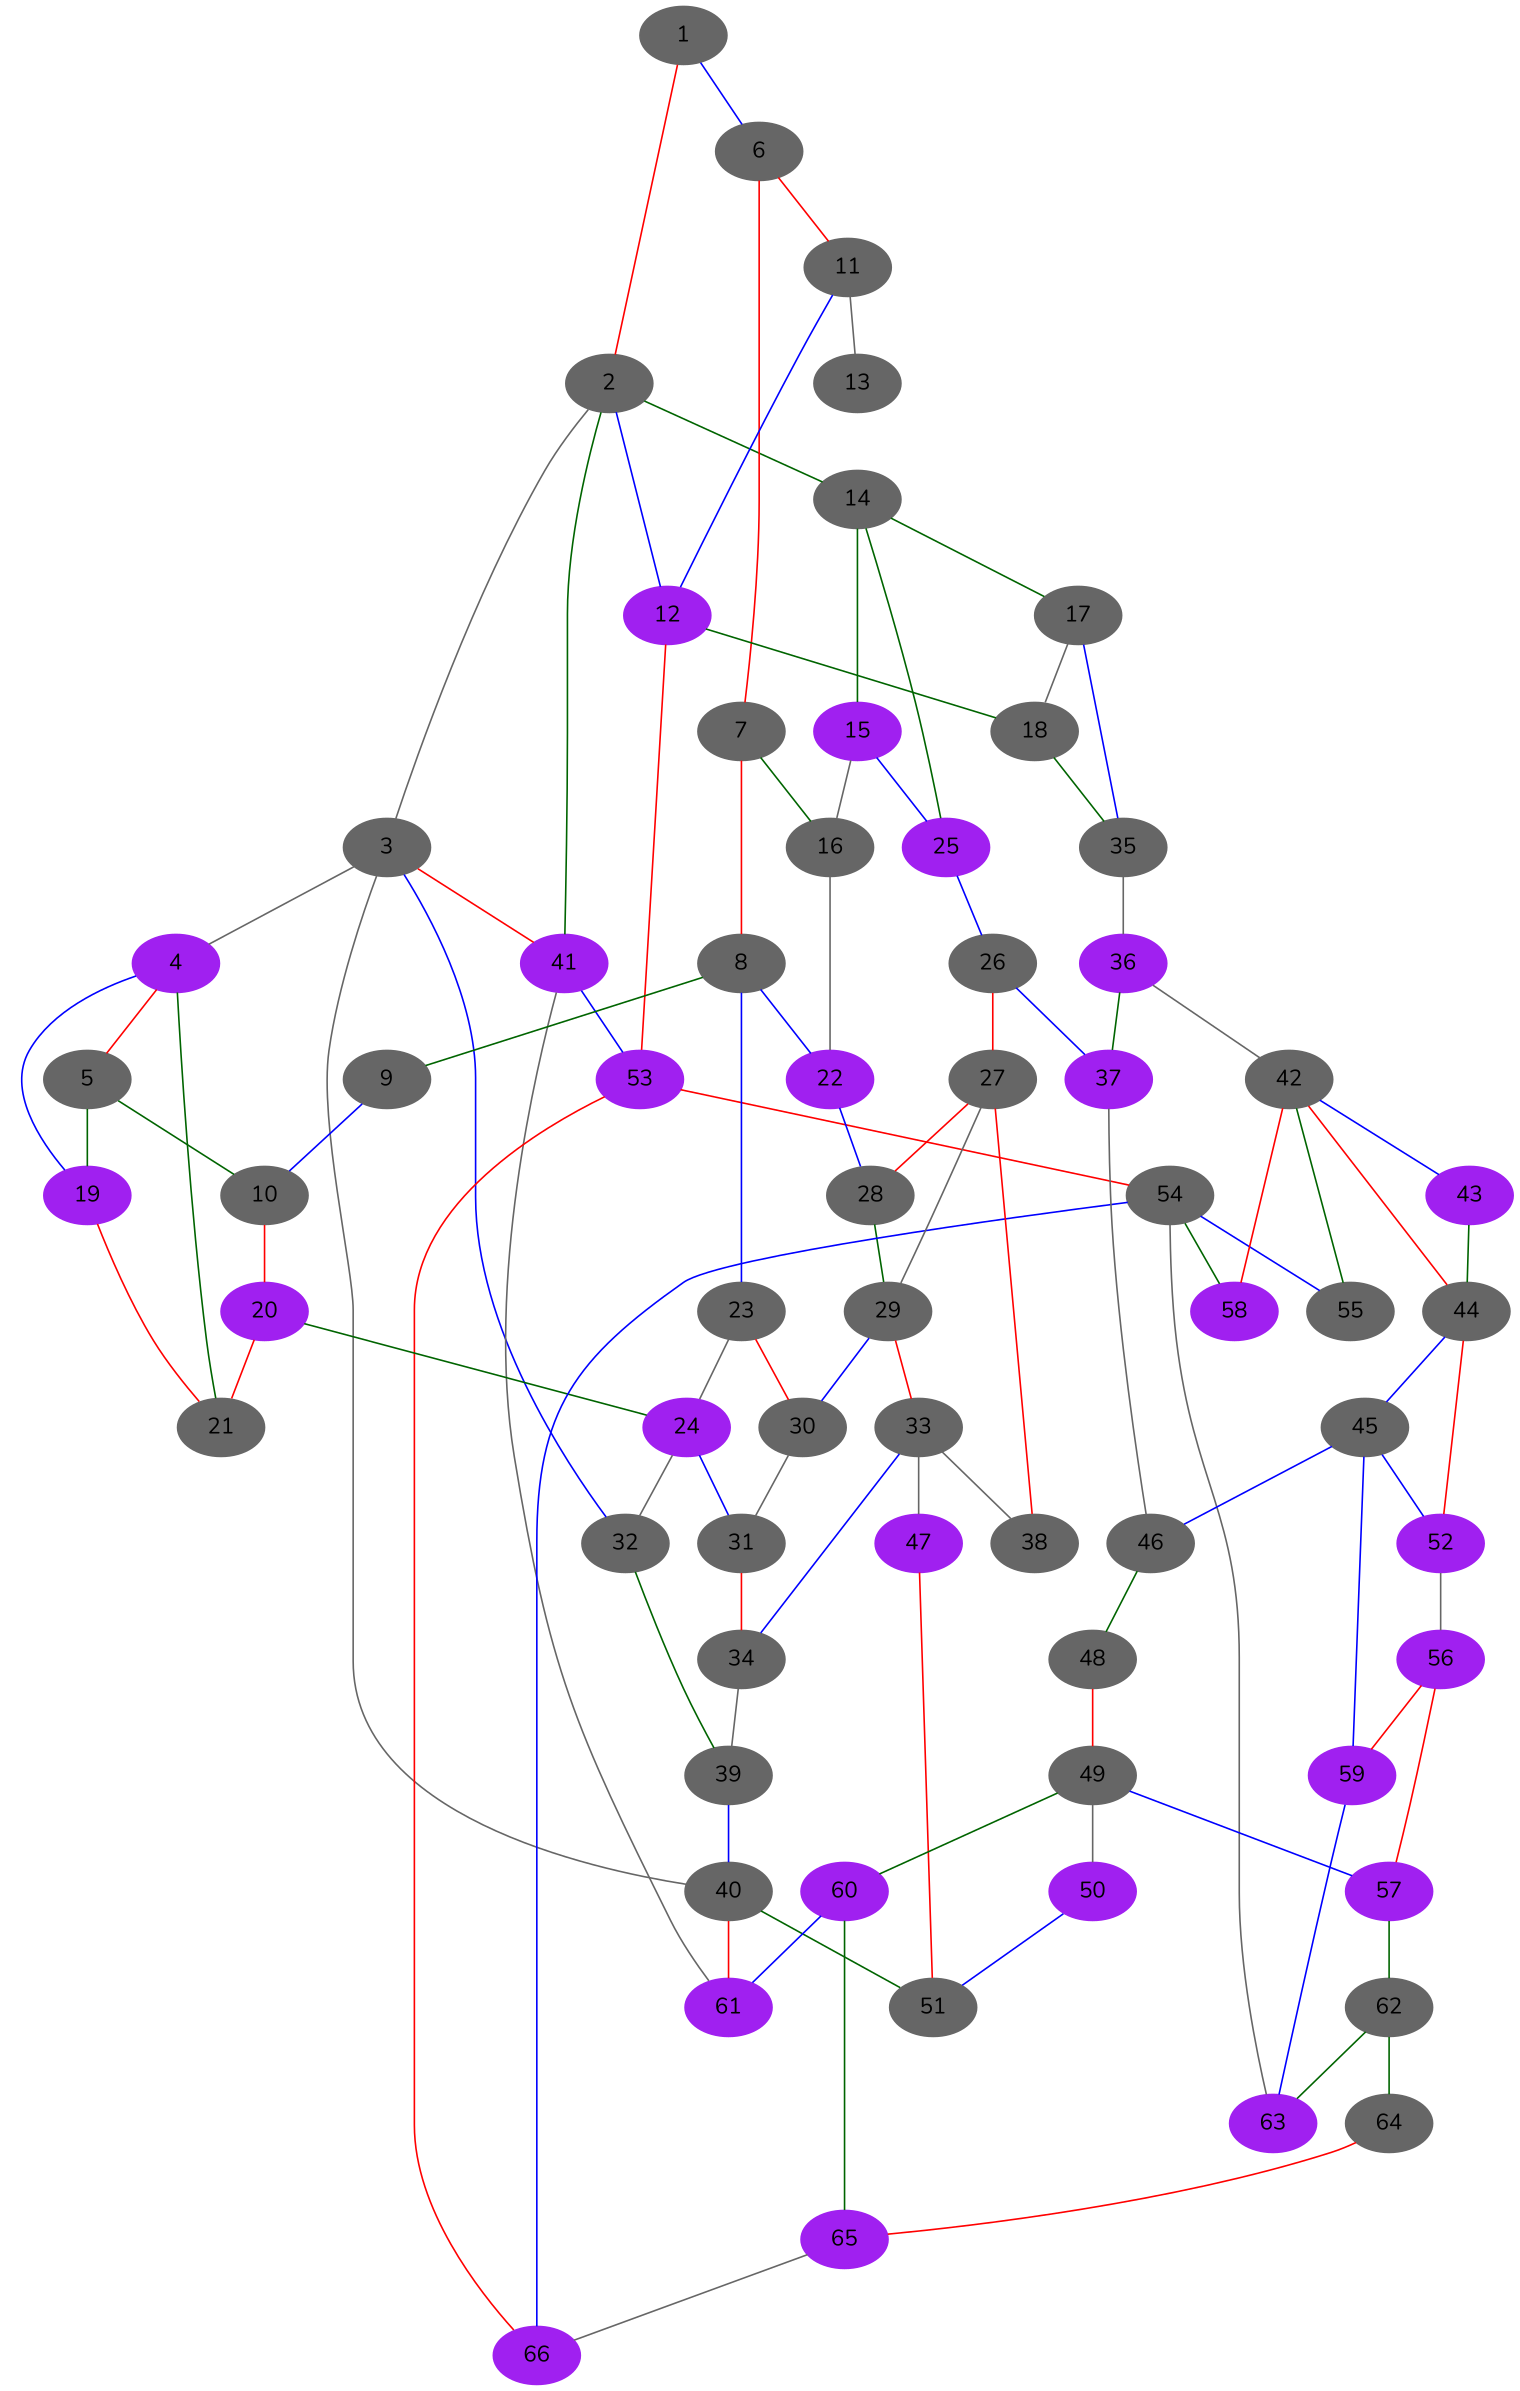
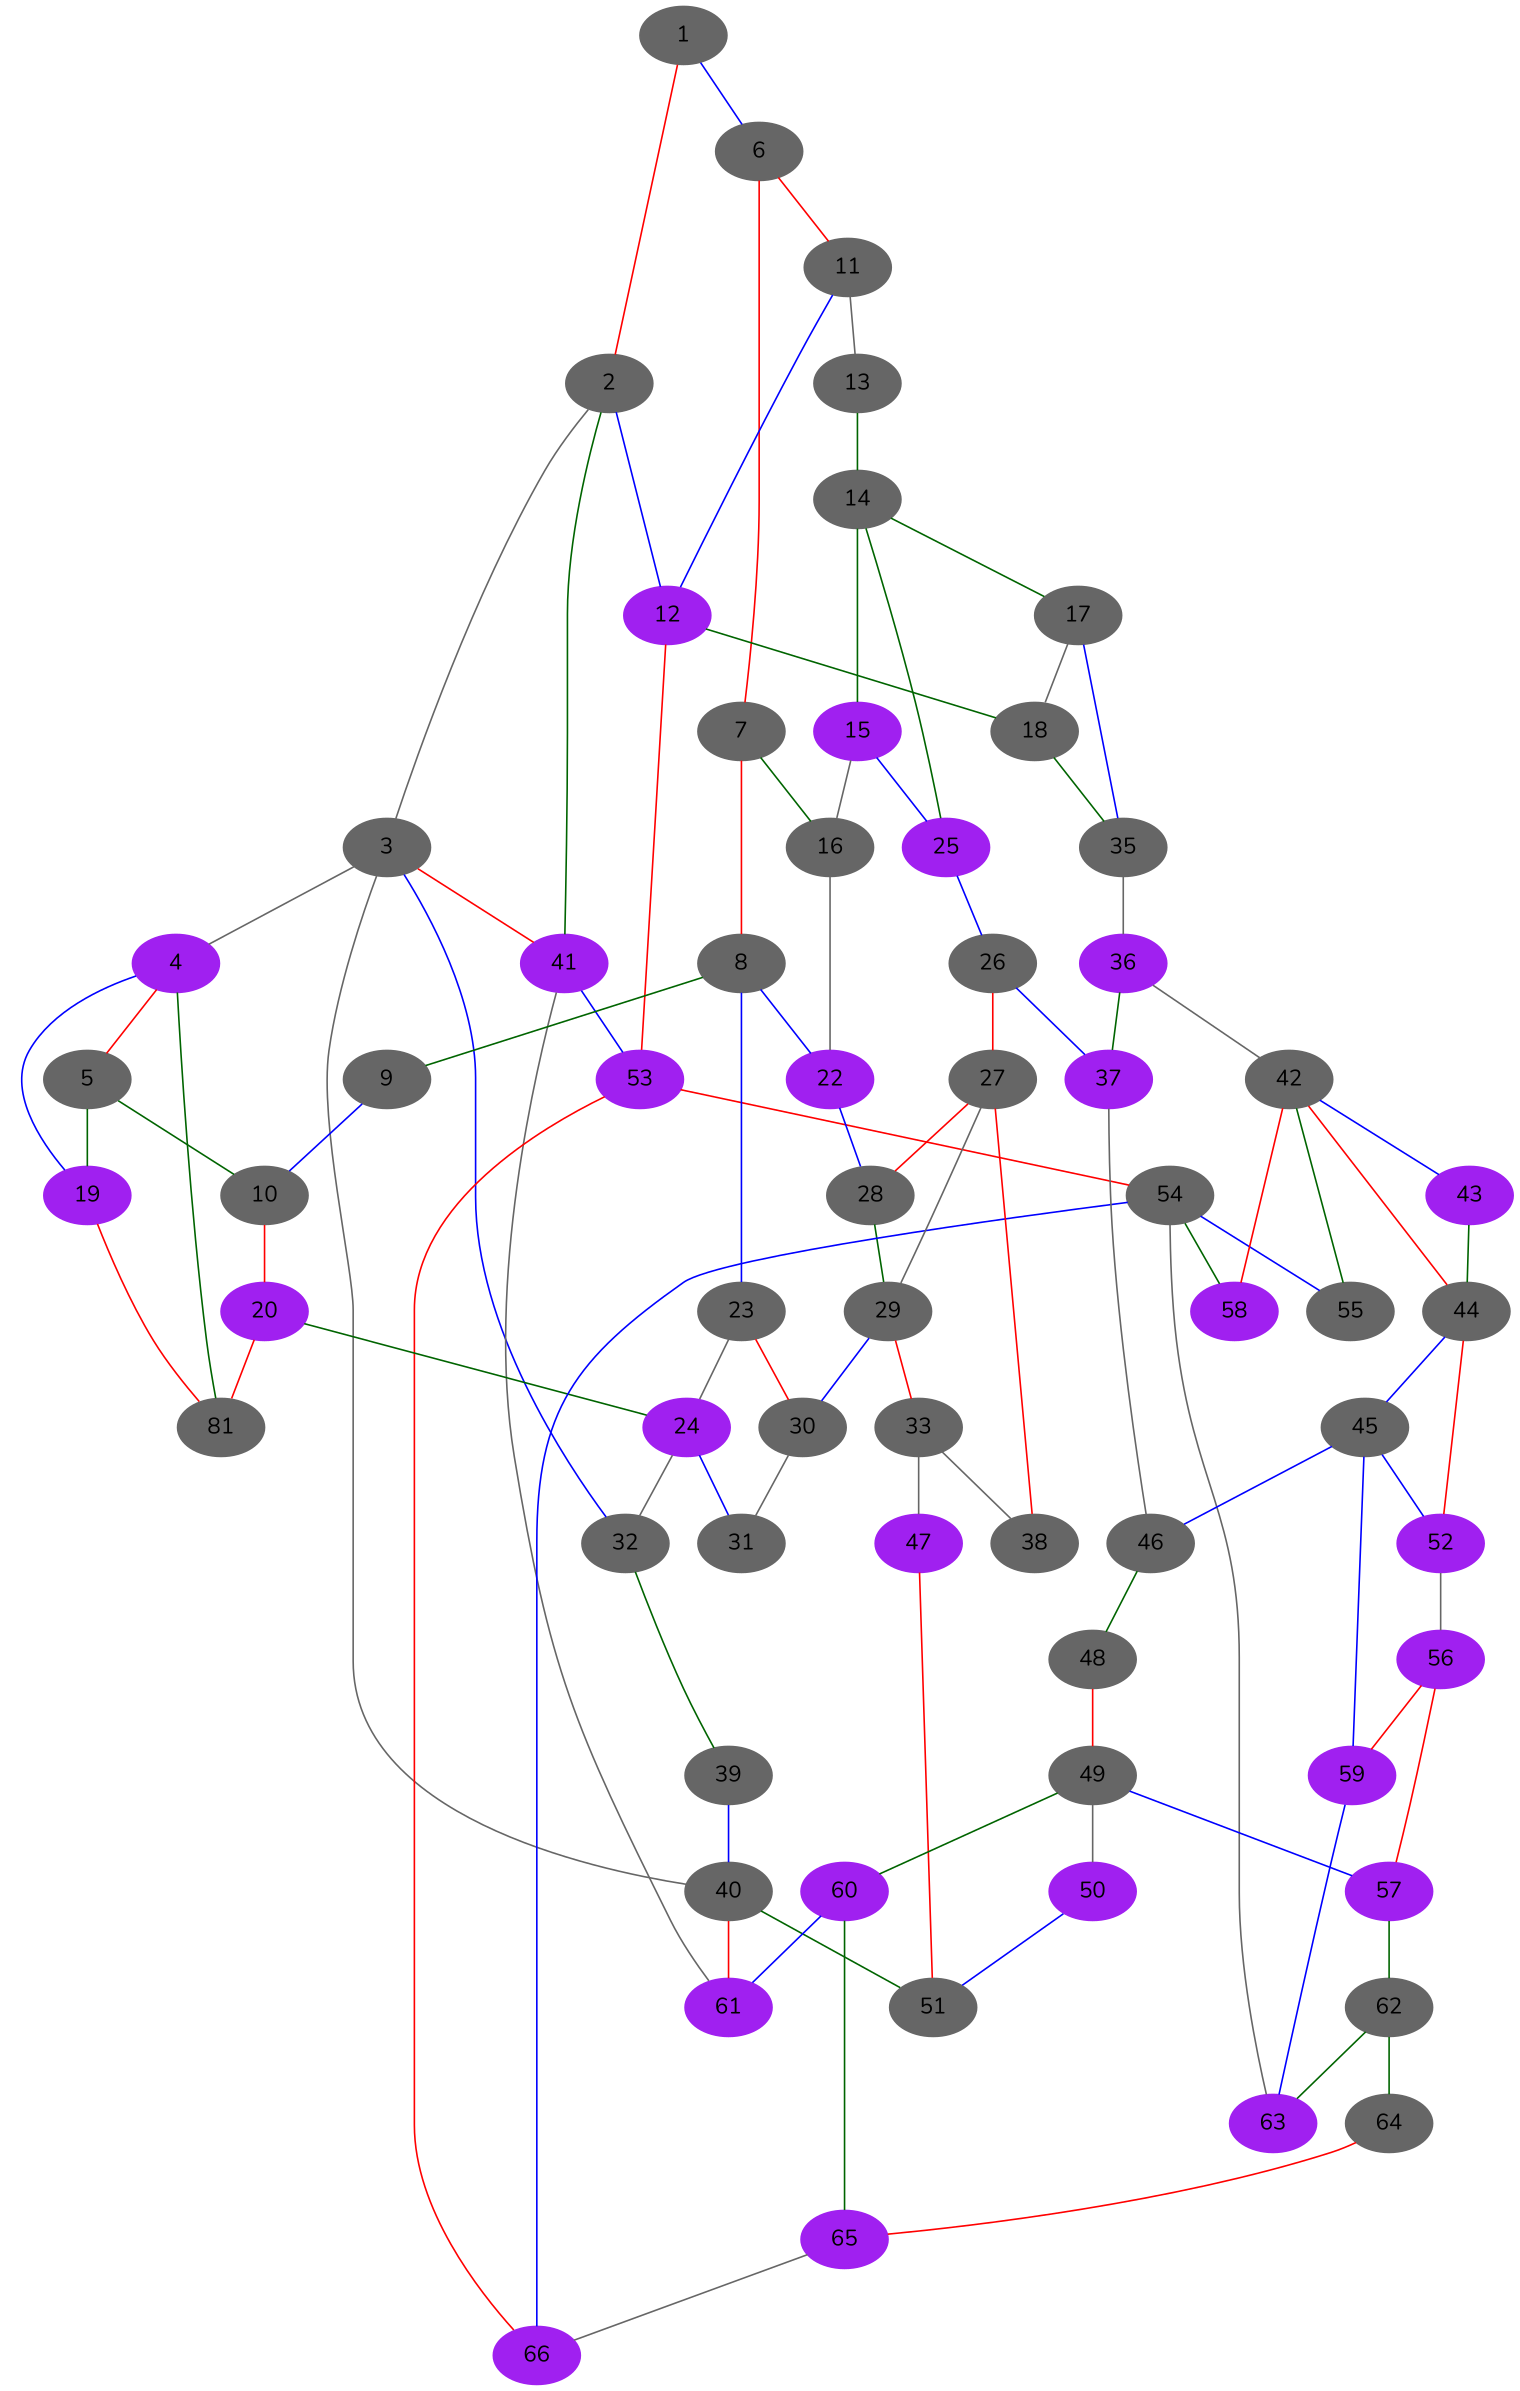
edge "2" -- "14": now "13" -- "14"
node "21": label "21" -> "81"
node "34": removed
